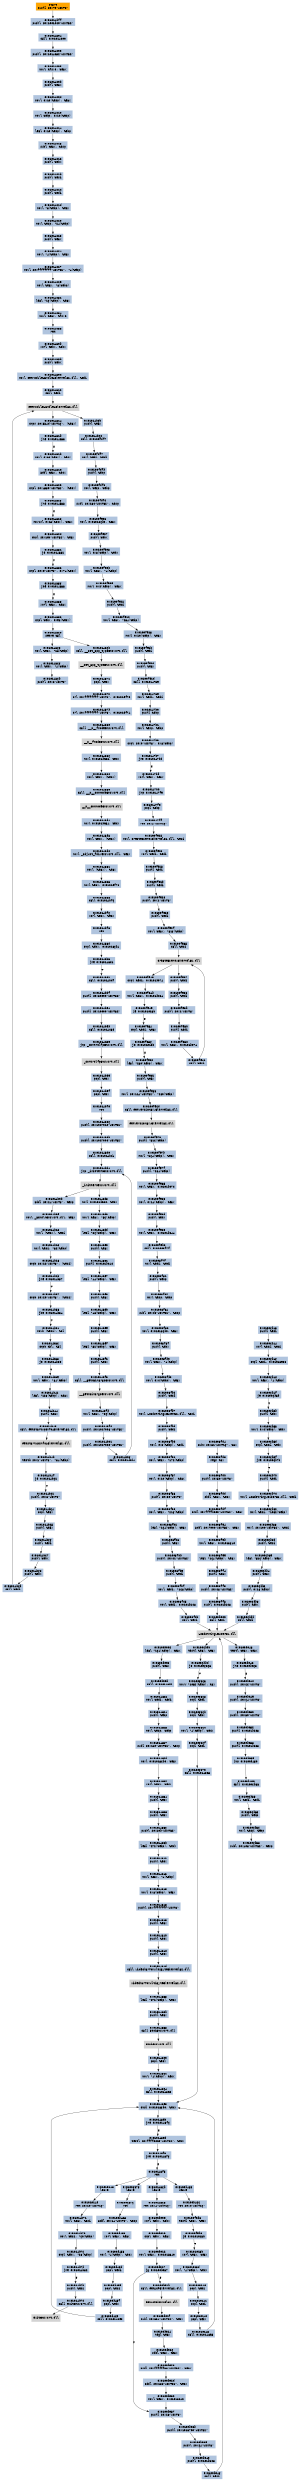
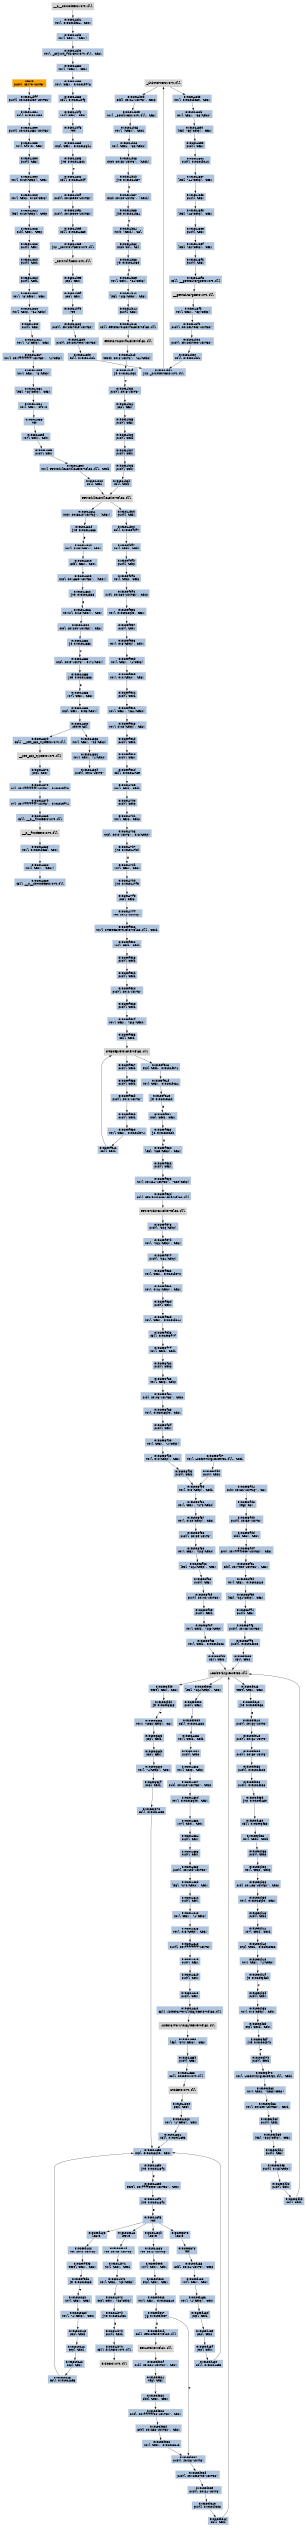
edge "0x01014a8e call __p__commode@msvcrt.dll" -> "__p__commode@msvcrt.dll": removed
edge "0x01008f96 pushl %esi" -> "0x01008f97 movl LoadStringW@user32.dll, %esi": now "0x01008f96 pushl %esi" -> "0x01008f9e movl 0x8(%ebp), %edi"
node "0x0100693e movl 0x01018690, %eax": added
